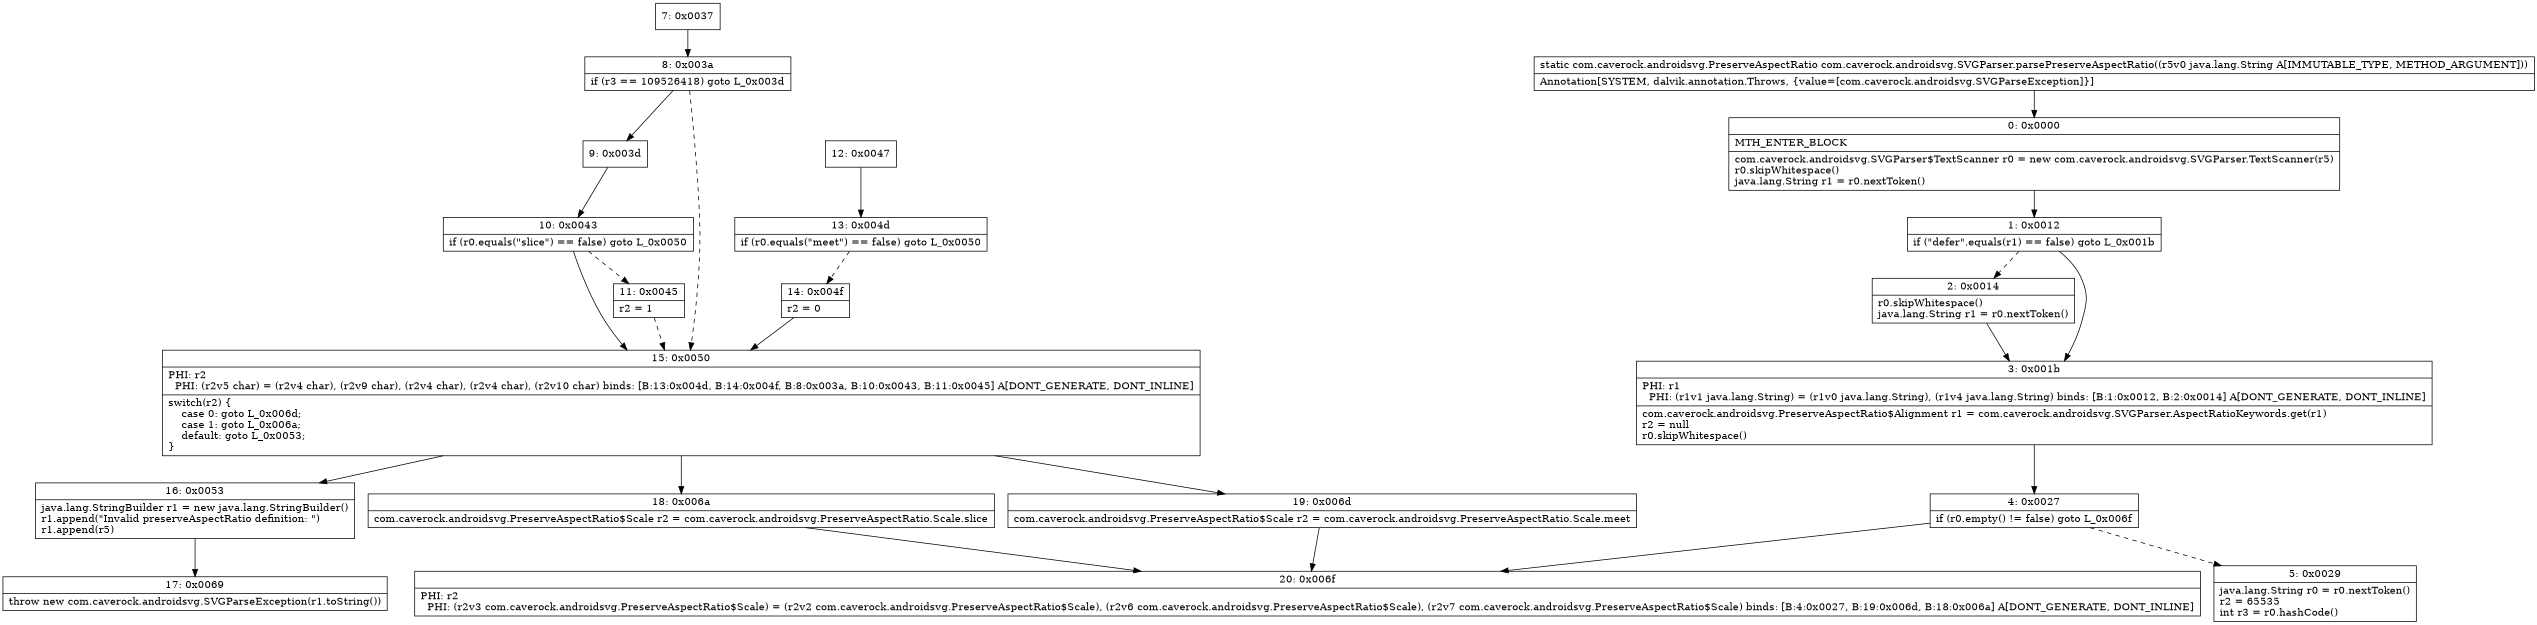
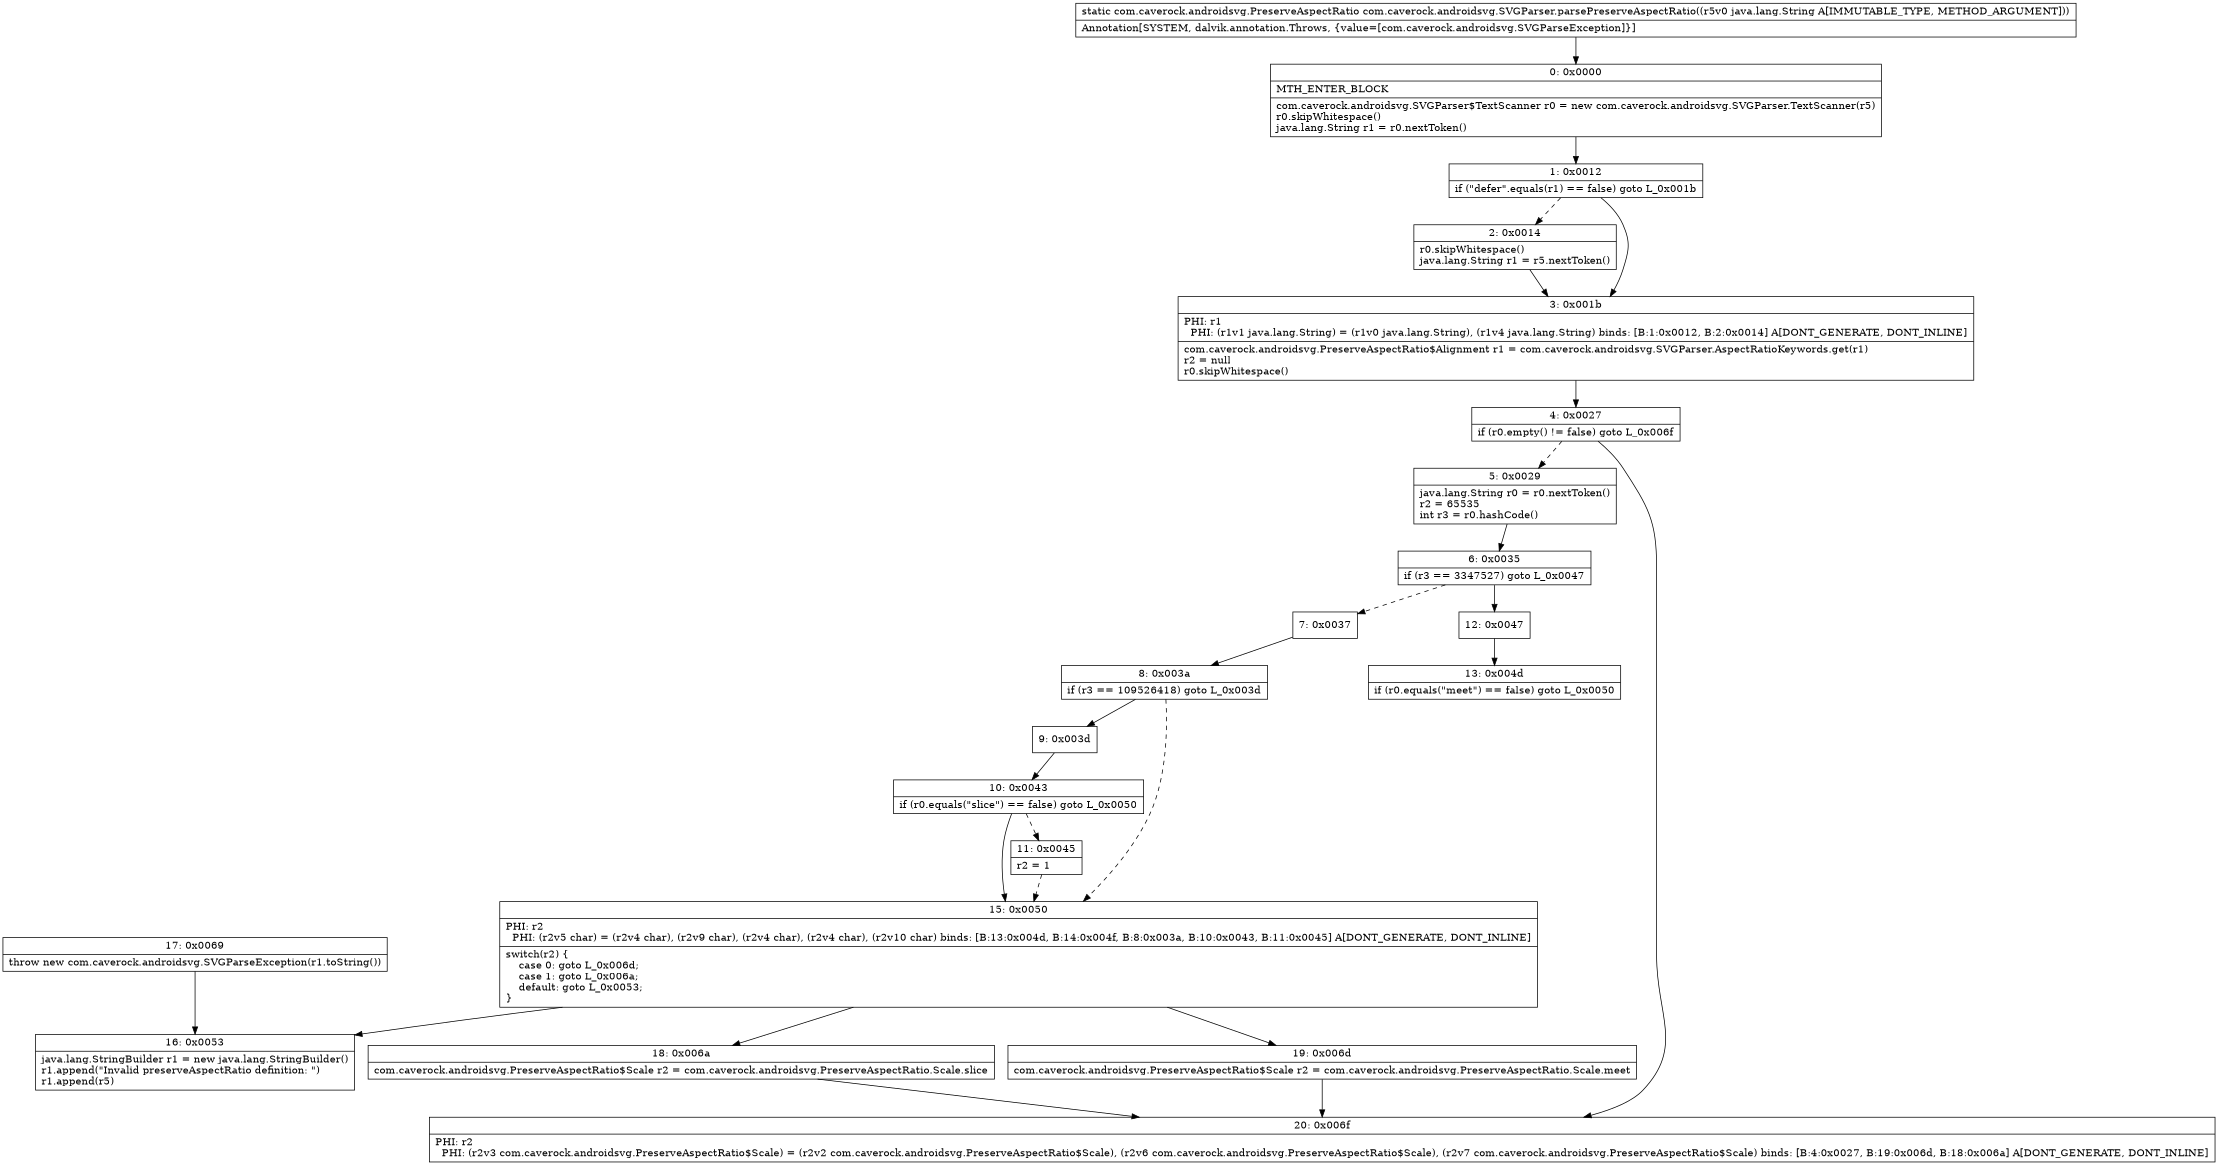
node "14: 0x004f": removed
node "2: 0x0014": text "java.lang.String r1 = r0.nextToken()" -> "java.lang.String r1 = r5.nextToken()"
edge "16: 0x0053" -> "17: 0x0069": reversed
node "6: 0x0035": added
